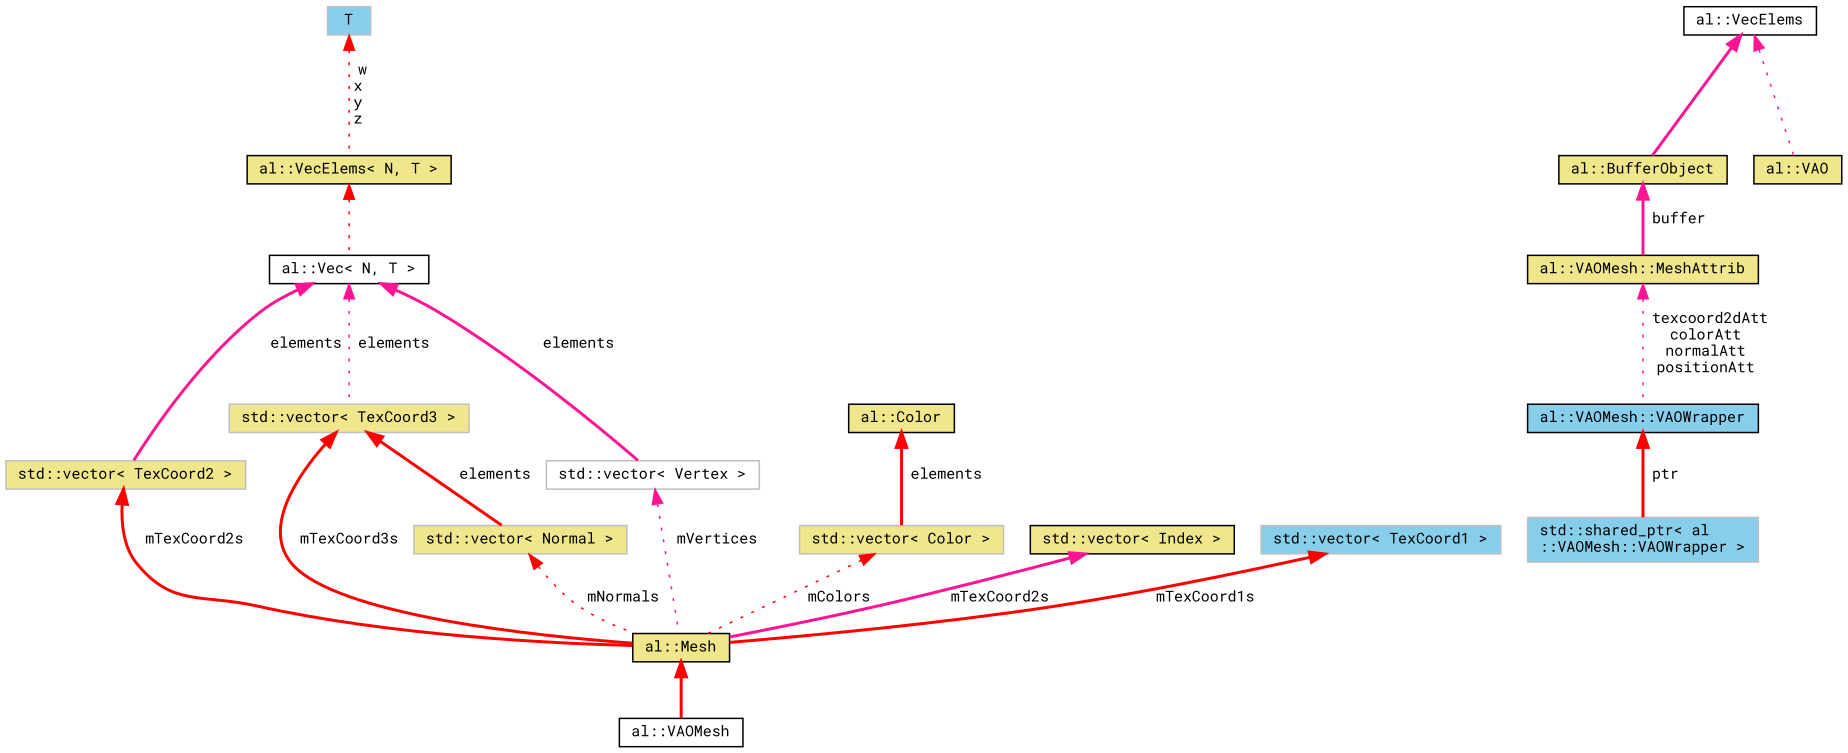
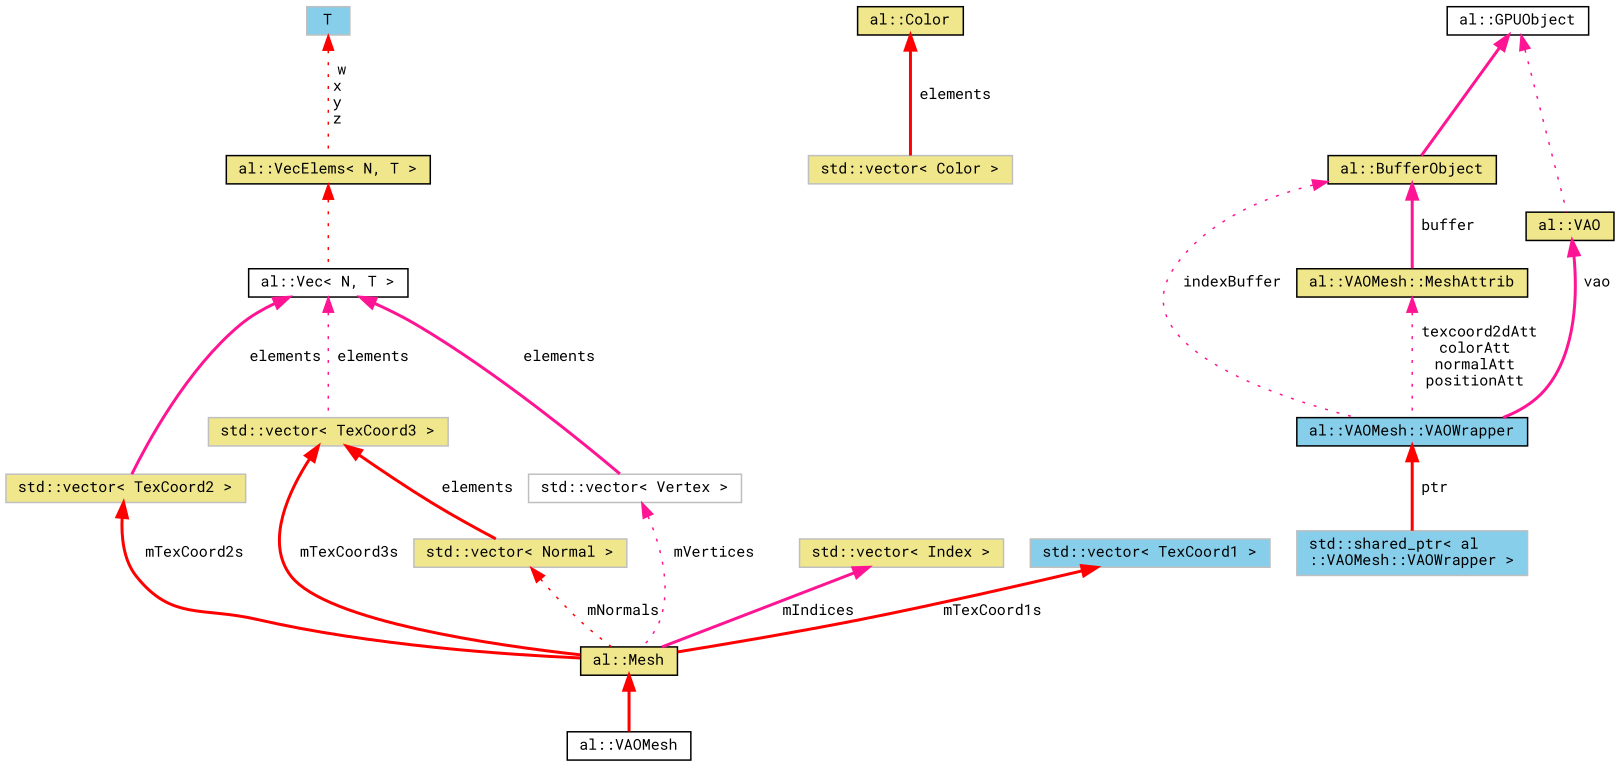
node "al::VecElems": label "al::VecElems" -> "al::GPUObject"
edge "al::VAOMesh::VAOWrapper" -> "al::BufferObject": added, label "indexBuffer"
edge "al::VAOMesh::VAOWrapper" -> "al::VAO": added, label "vao"
node "std::vector< Index >": color black -> grey75
edge "al::Mesh" -> "std::vector< Color >": removed, label "mColors"
edge "al::Mesh" -> "std::vector< Index >": label " mTexCoord2s" -> " mIndices"
